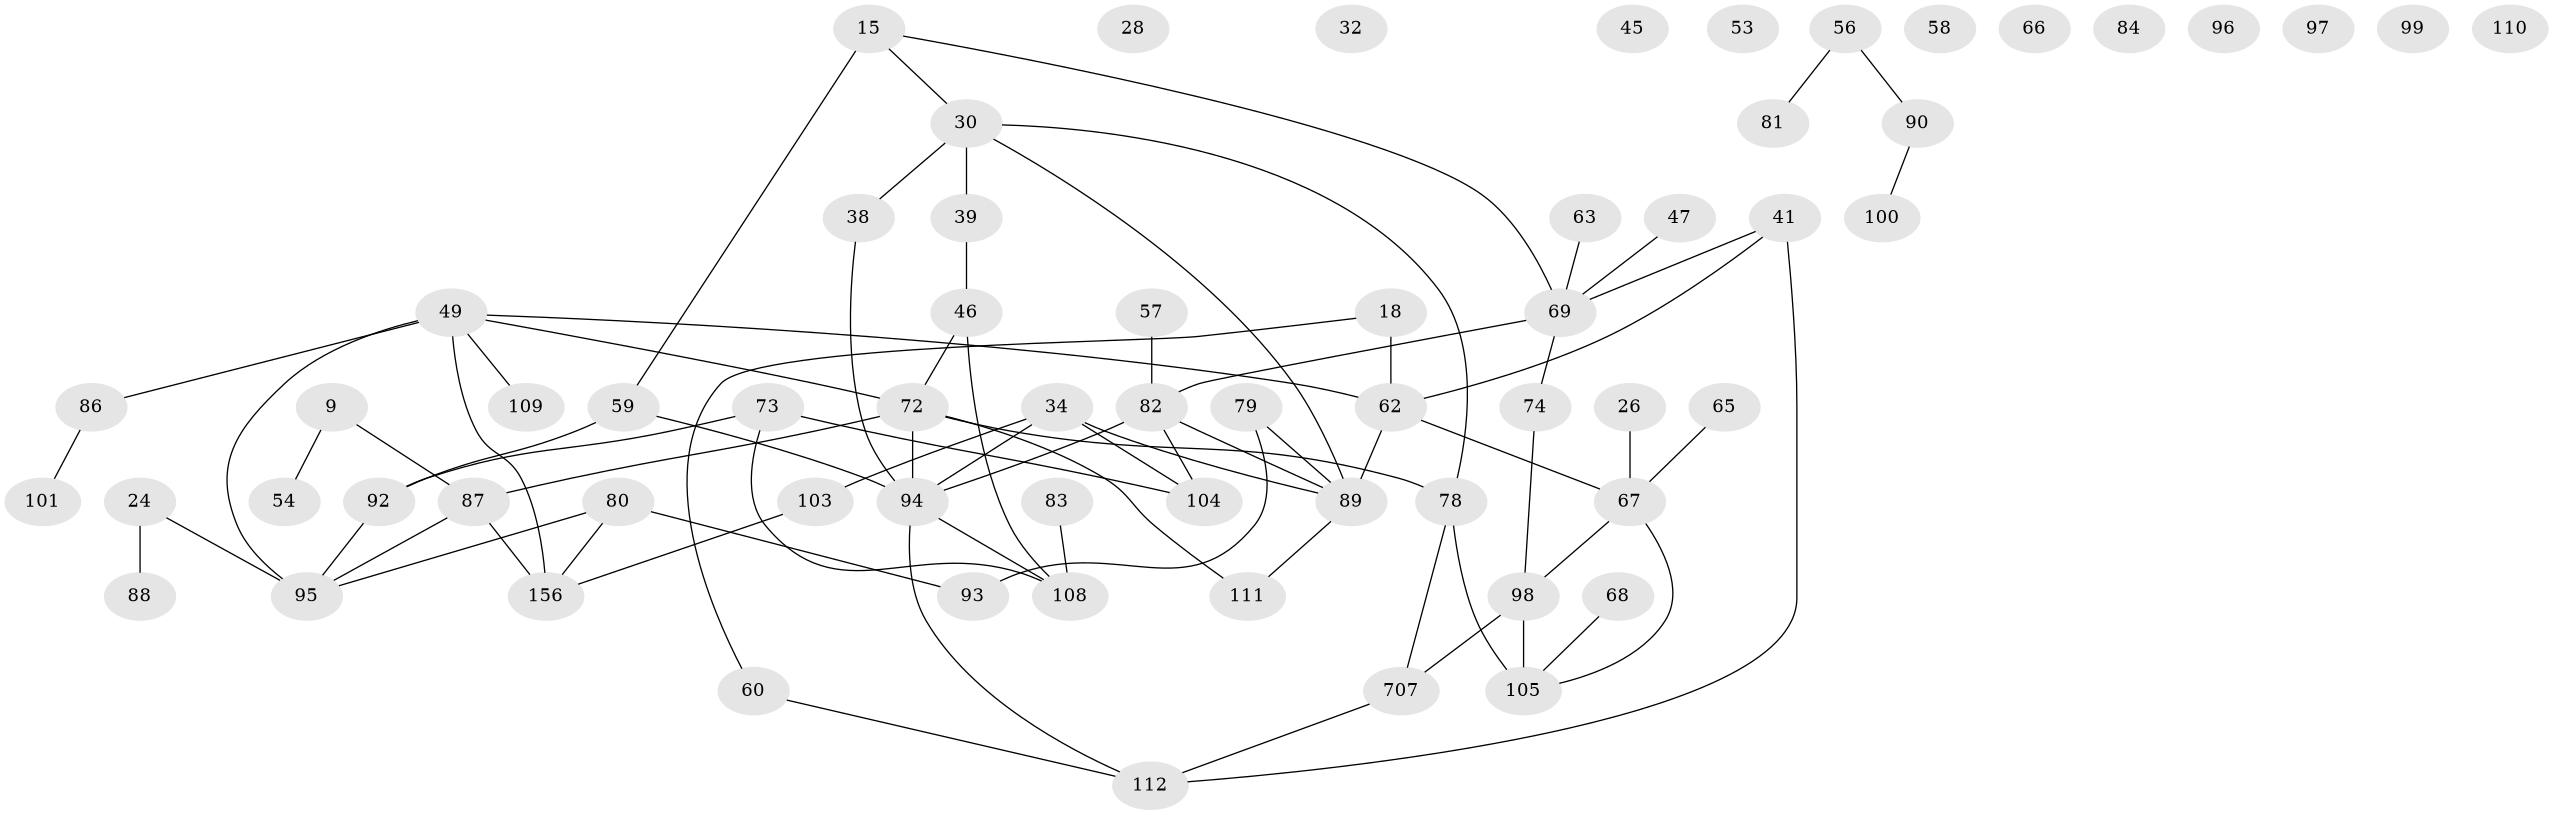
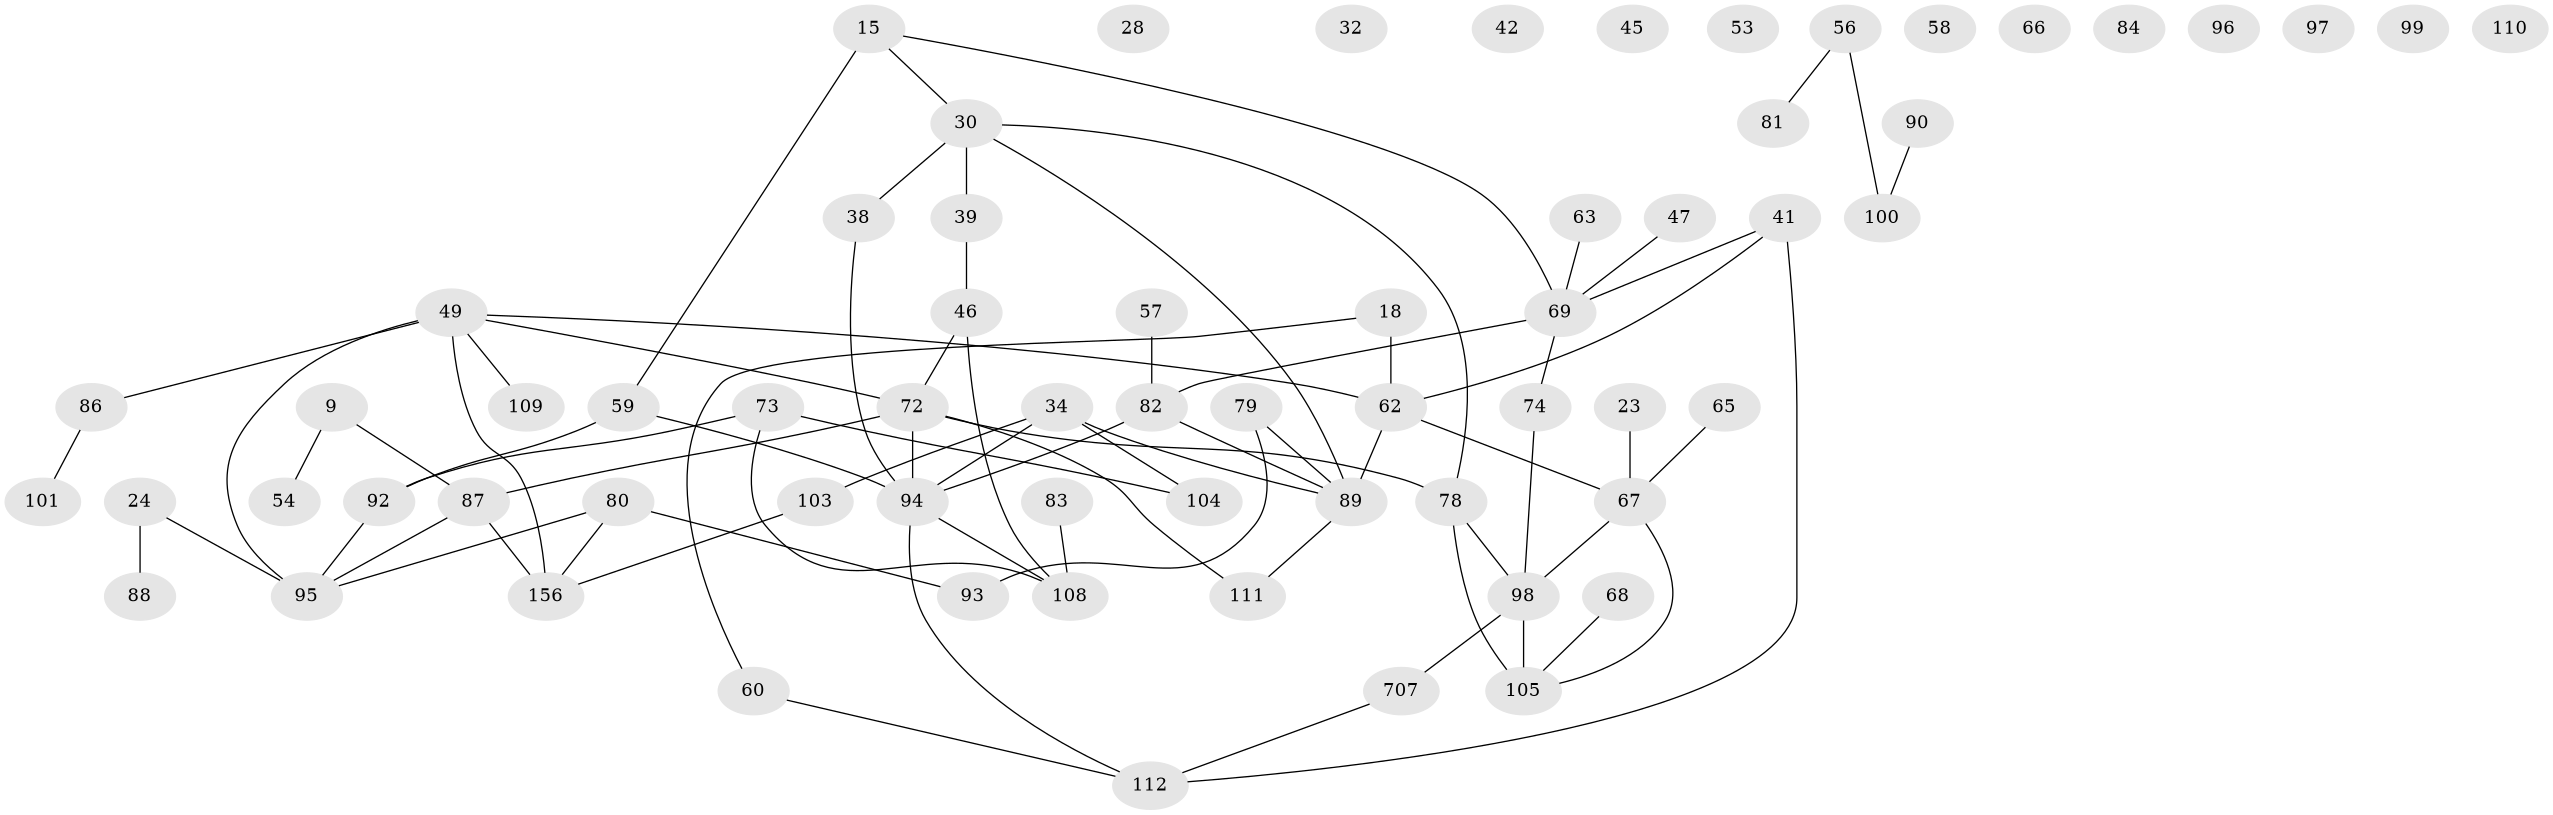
node "42": added
edge "56" -- "90": now "56" -- "100"
node "26": label "26" -> "23"
edge "82" -- "104": removed
edge "78" -- "707": now "78" -- "98"
